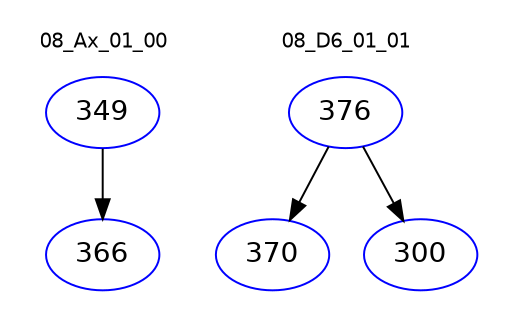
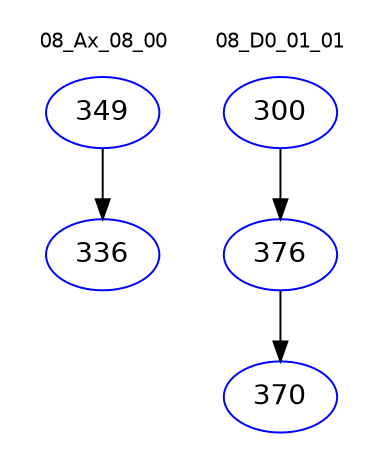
cluster "08_Ax_01_00": label "08_Ax_01_00" -> "08_Ax_08_00"
cluster "08_D6_01_01": label "08_D6_01_01" -> "08_D0_01_01"
edge "376" -> "300": reversed
node "366": label "366" -> "336"
